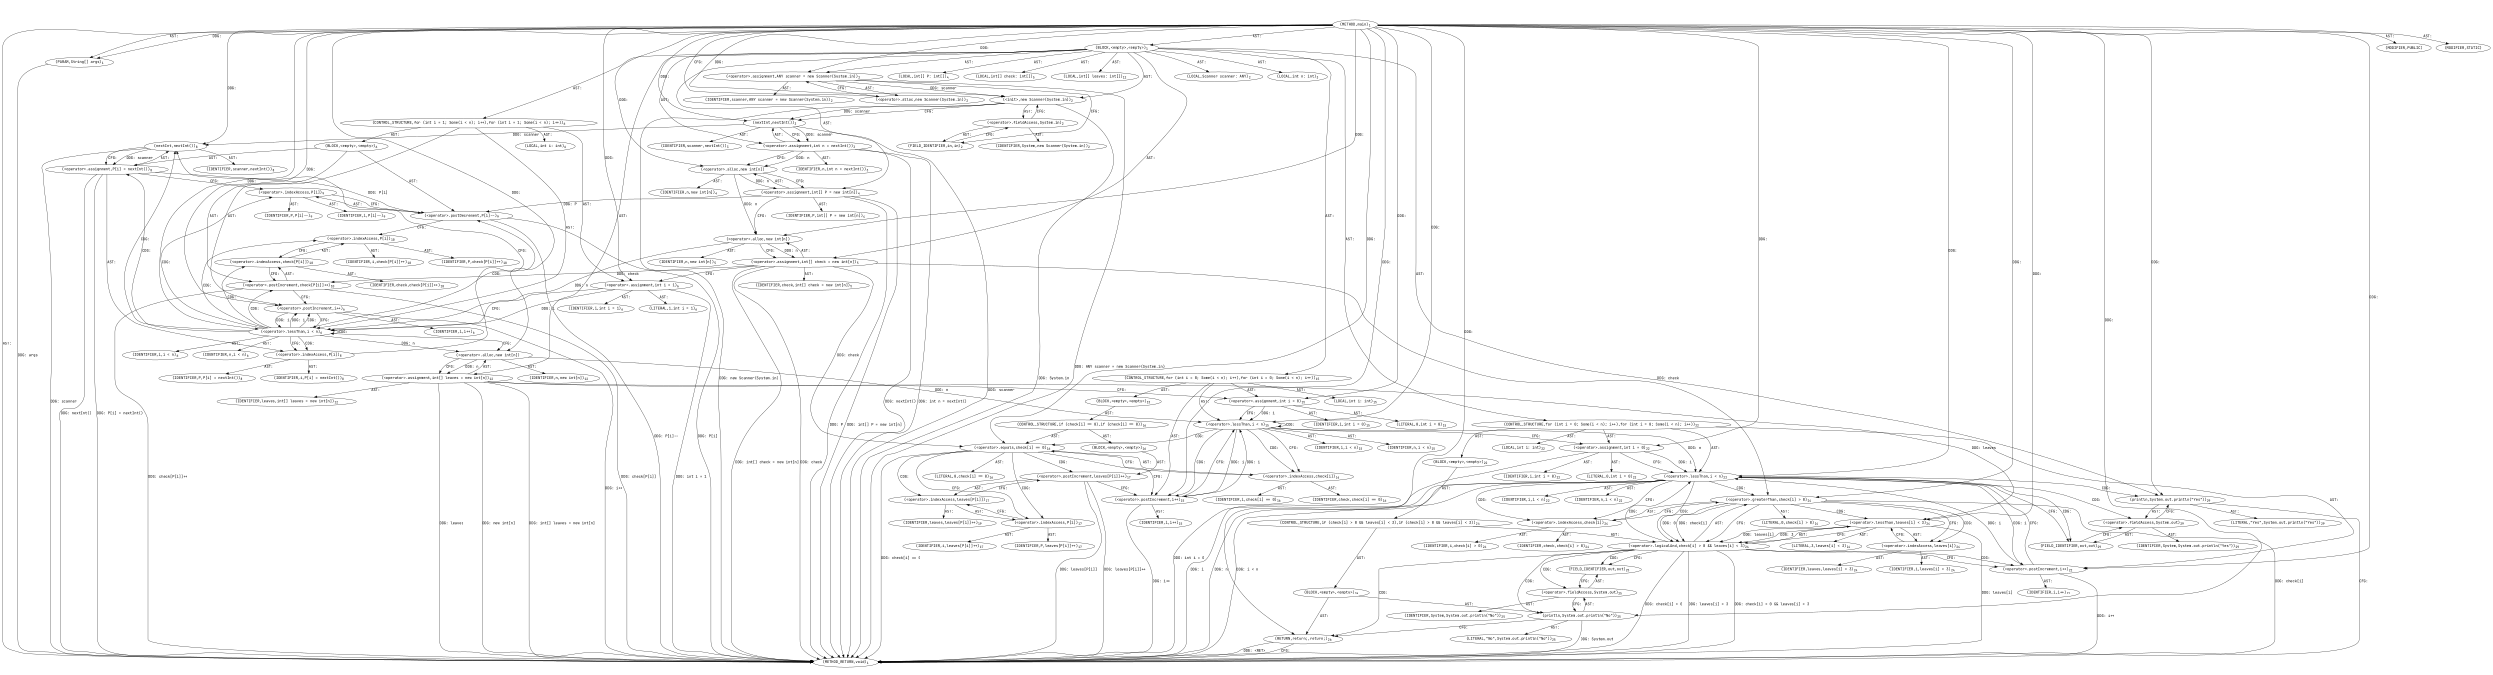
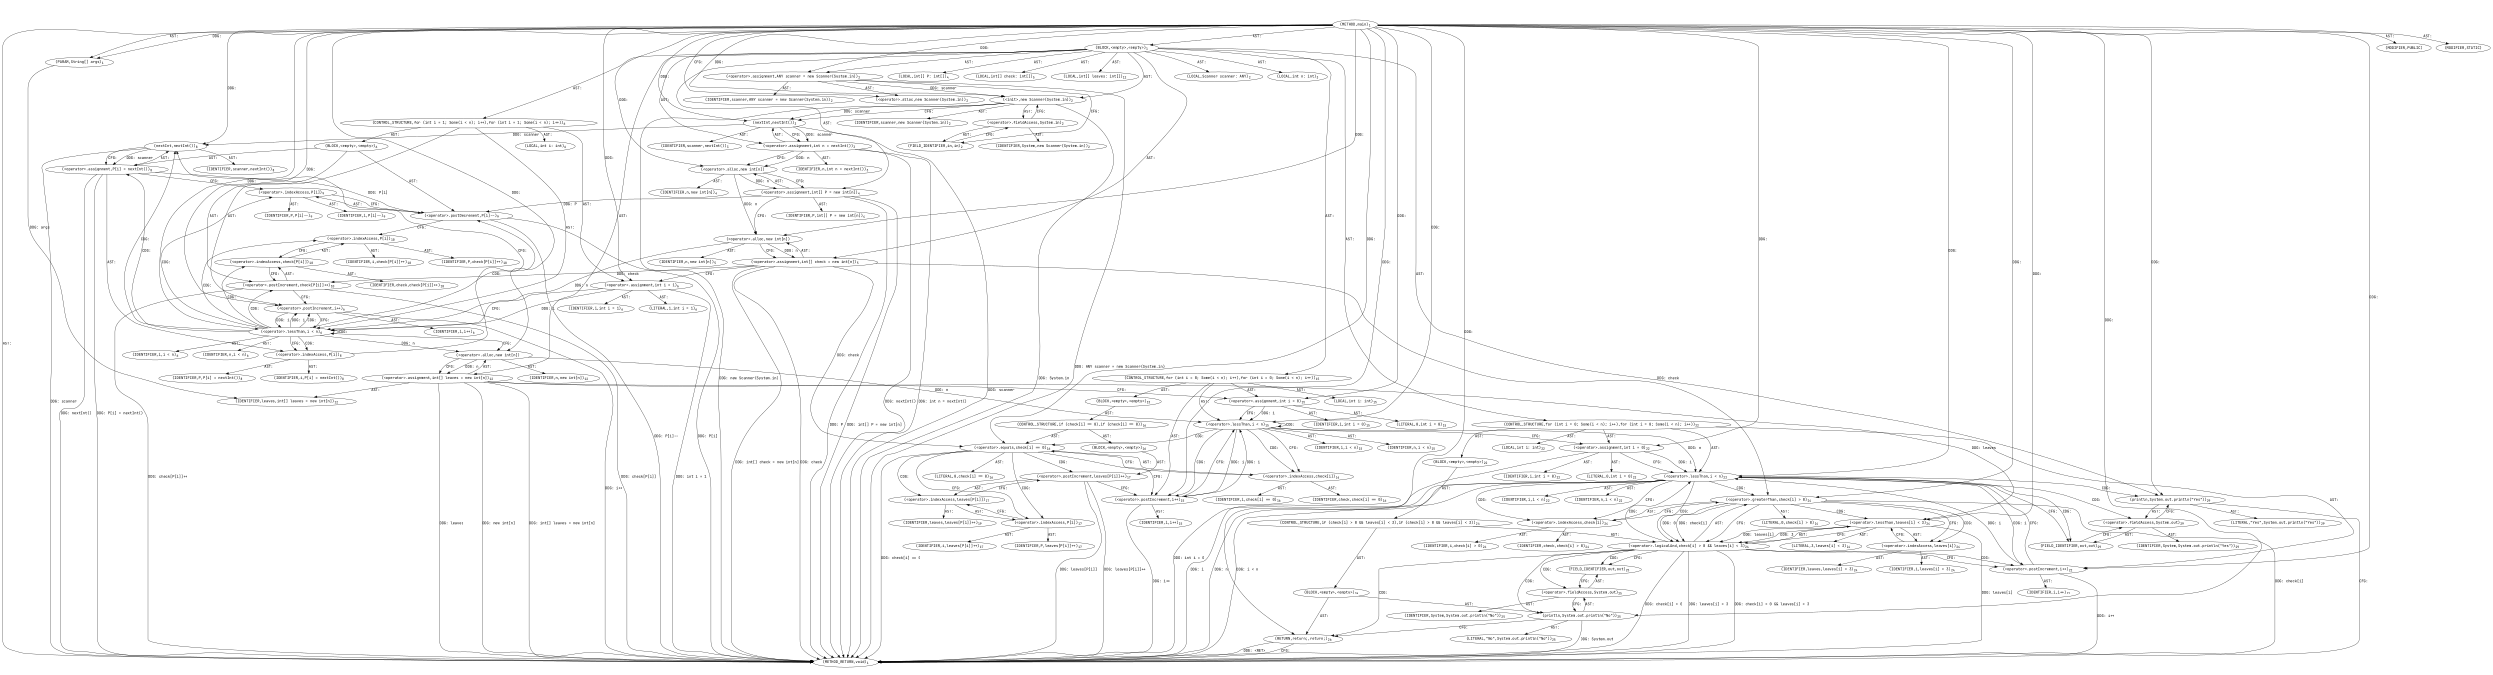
edge "(<operator>.alloc,new Scanner(System.in))" -> "(<operator>.assignment,ANY scanner = new Scanner(System.in))": removed, label "CFG:"
node "(IDENTIFIER,scanner,new Scanner(System.in))": added
node "(IDENTIFIER,check,int[] check = new int[n])": removed
edge "(PARAM,String[] args)" -> "(METHOD_RETURN,void)": now "(PARAM,String[] args)" -> "(IDENTIFIER,leaves,int[] leaves = new int[n])"
